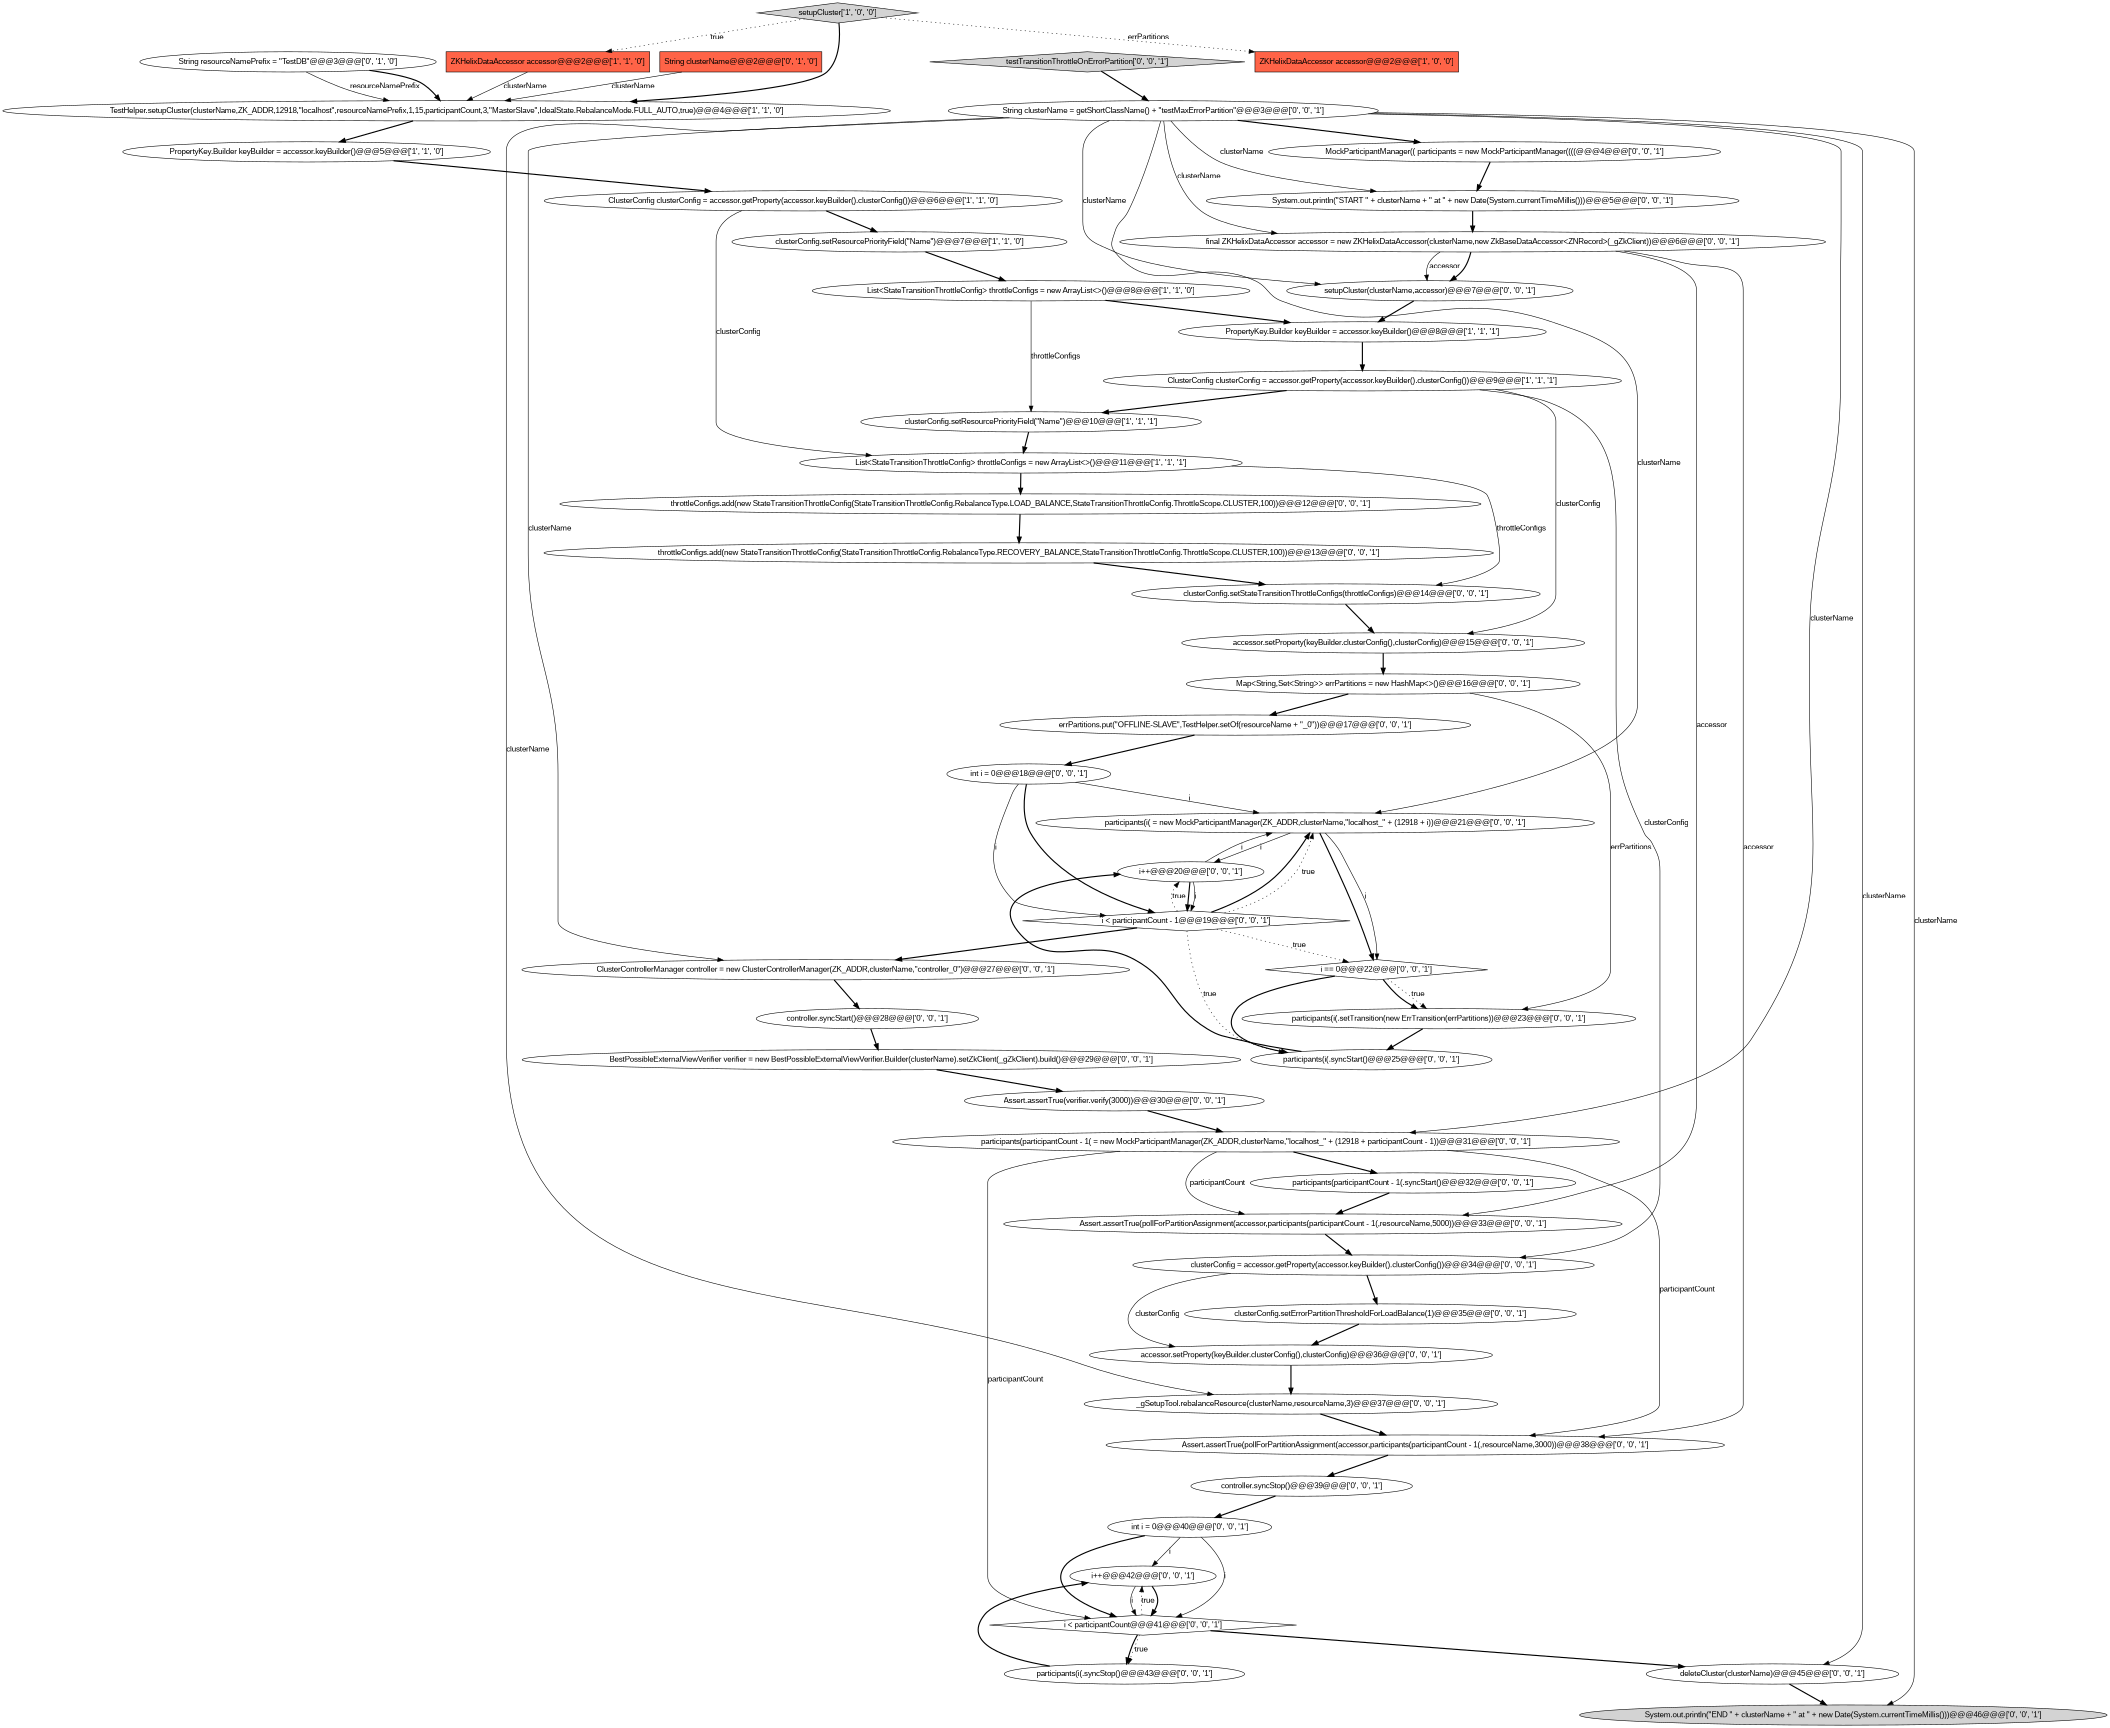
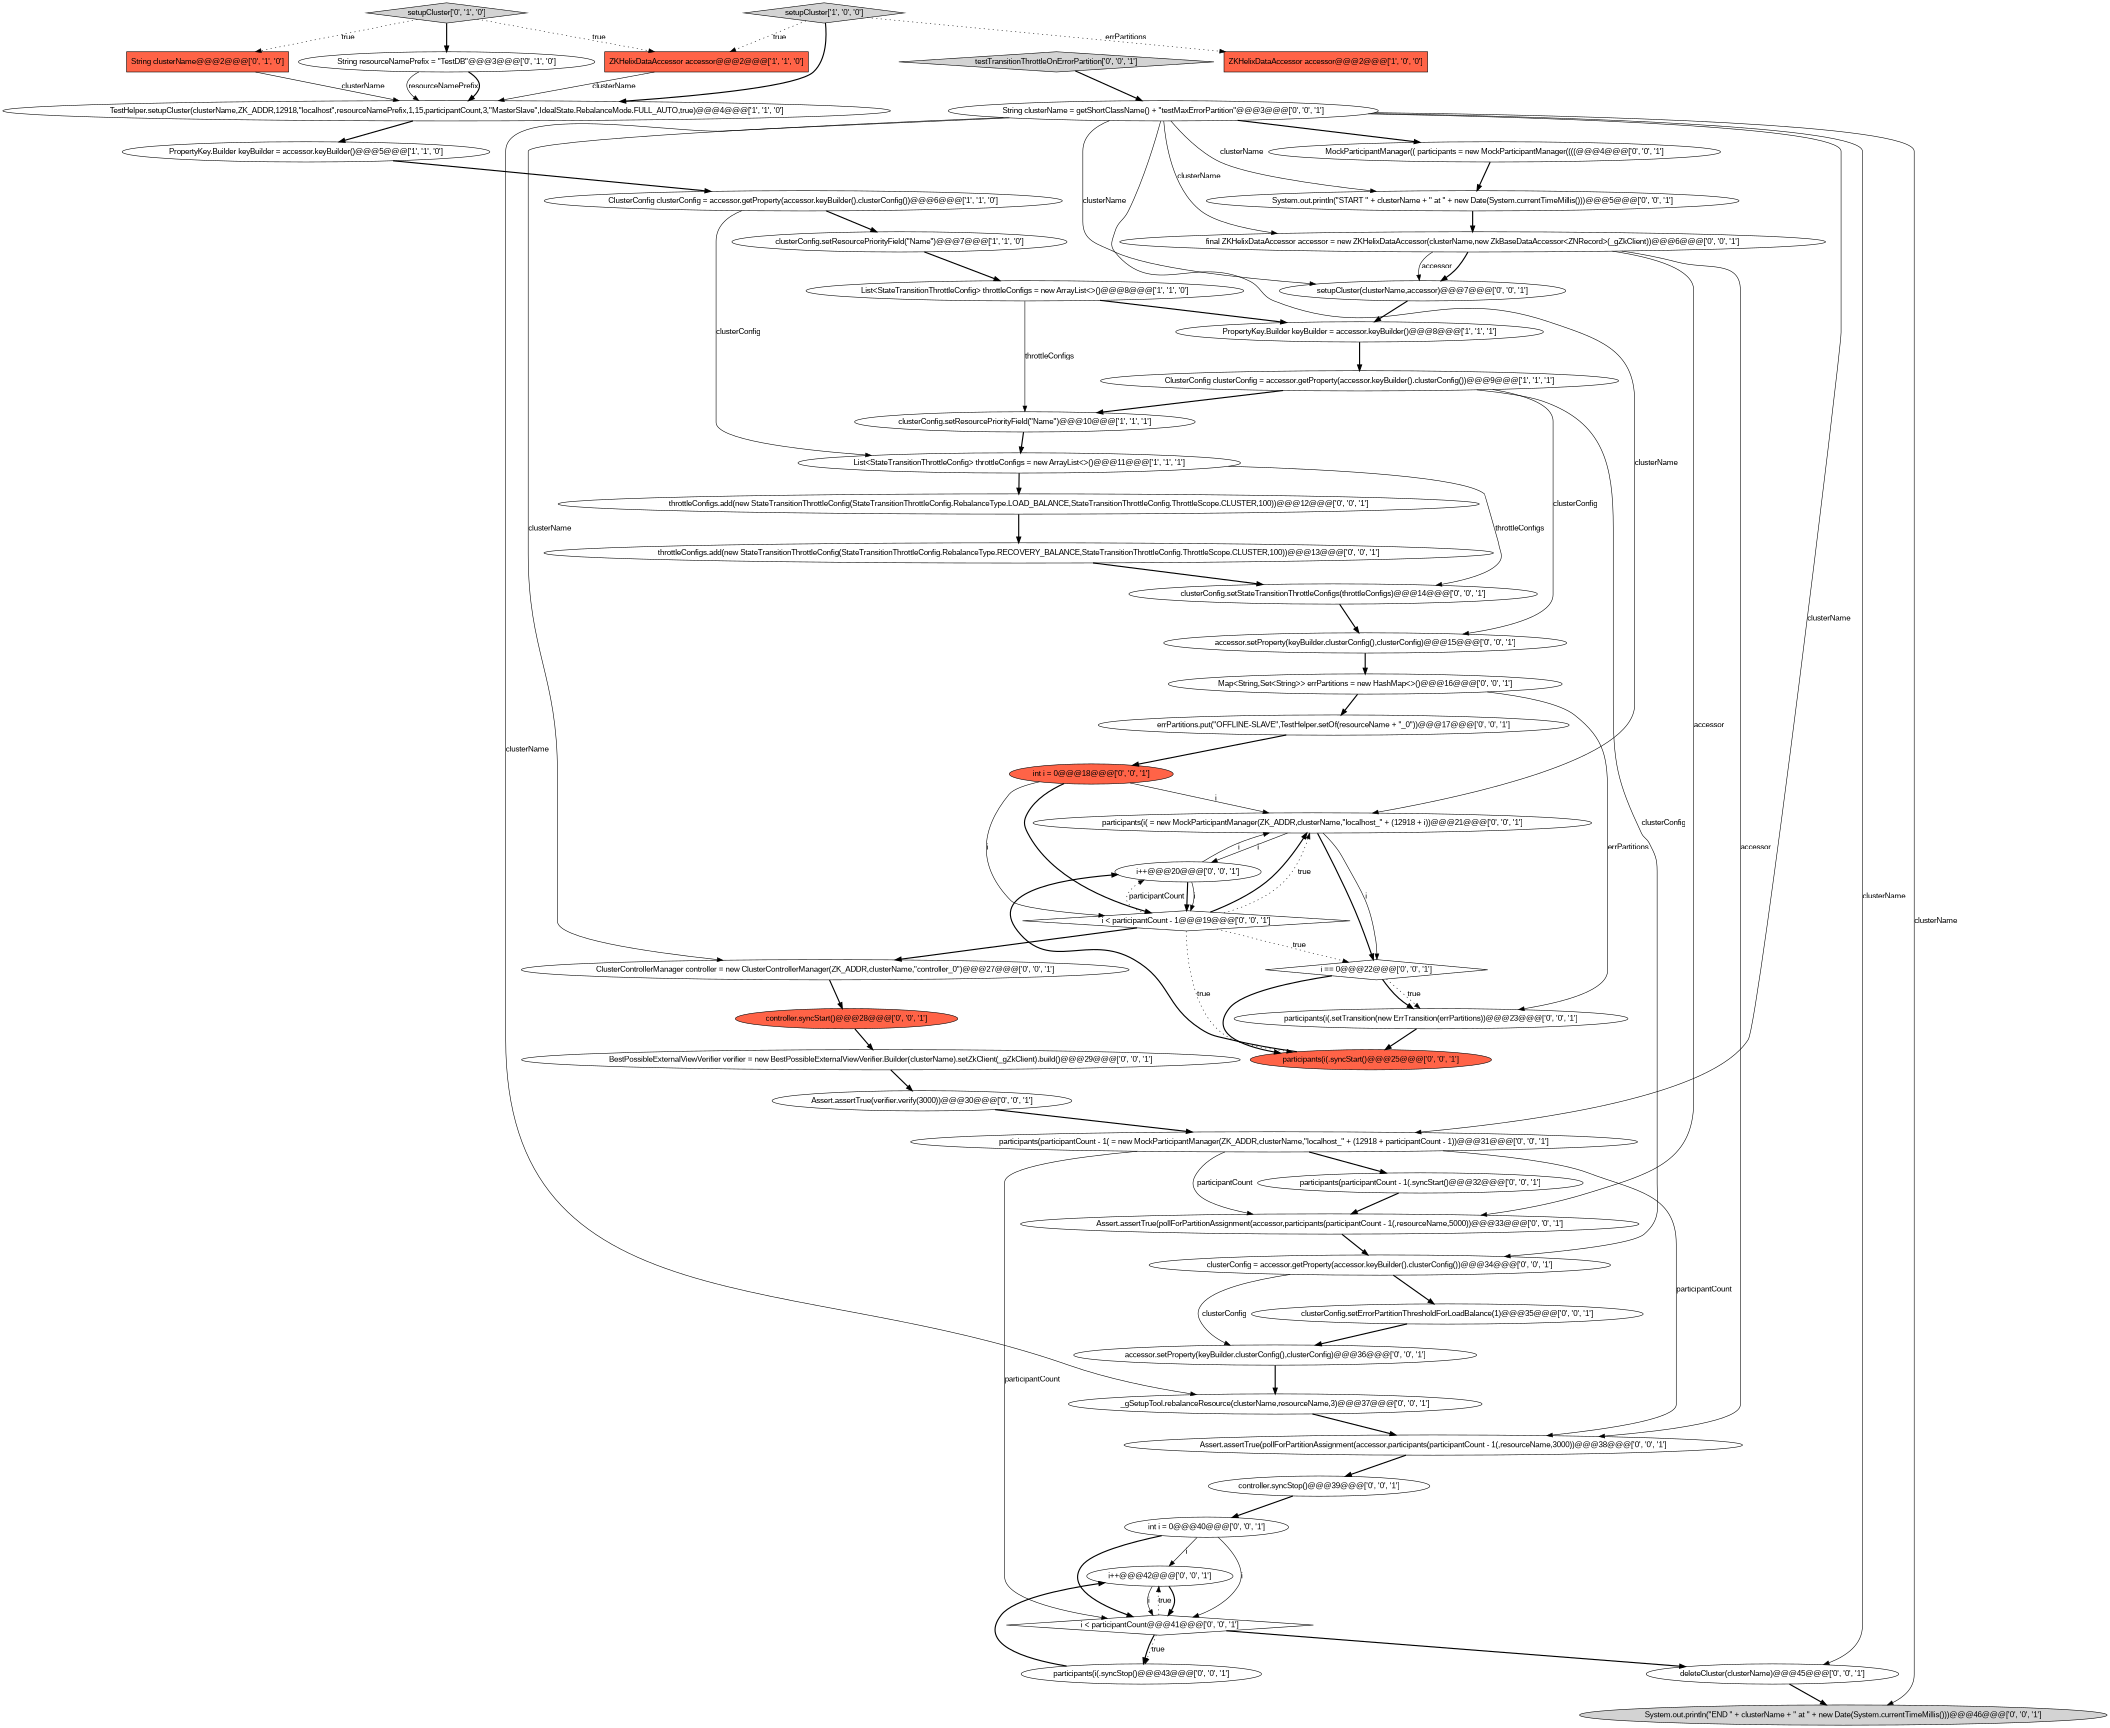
node "setupCluster['0', '1', '0']": added
node "int i = 0@@@18@@@['0', '0', '1']": fillcolor white -> tomato
edge "i < participantCount - 1@@@19@@@['0', '0', '1']" -> "i++@@@20@@@['0', '0', '1']": label "true" -> "participantCount"
node "controller.syncStart()@@@28@@@['0', '0', '1']": fillcolor white -> tomato
node "participants(i(.syncStart()@@@25@@@['0', '0', '1']": fillcolor white -> tomato
